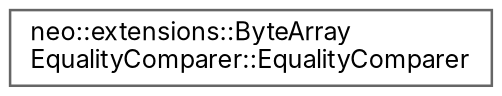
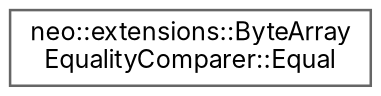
node "neo::extensions::ByteArray EqualityComparer::EqualityComparer": label "neo::extensions::ByteArray EqualityComparer::EqualityComparer" -> "neo::extensions::ByteArray EqualityComparer::Equal"
